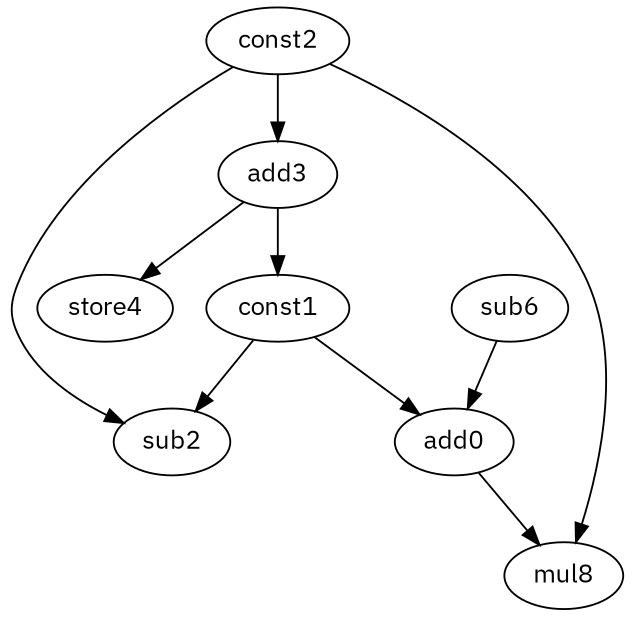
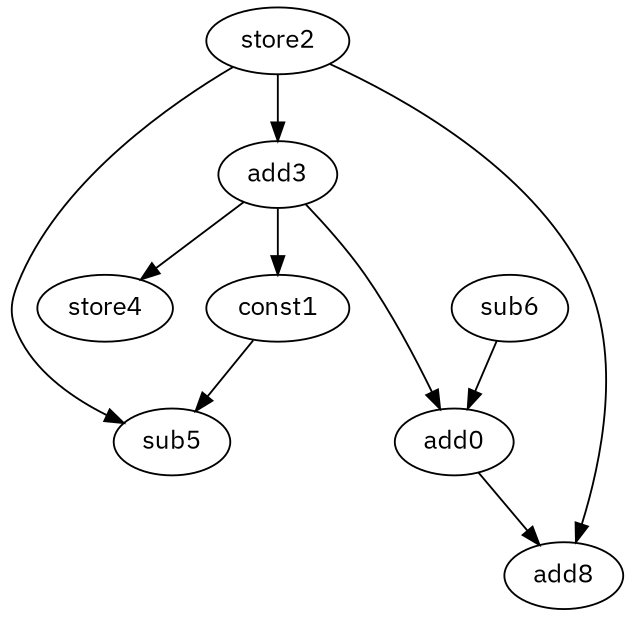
node "const2": label "const2" -> "store2"
edge "const1" -> "add0": now "add3" -> "add0"
node "sub2": label "sub2" -> "sub5"
node "mul8": label "mul8" -> "add8"
